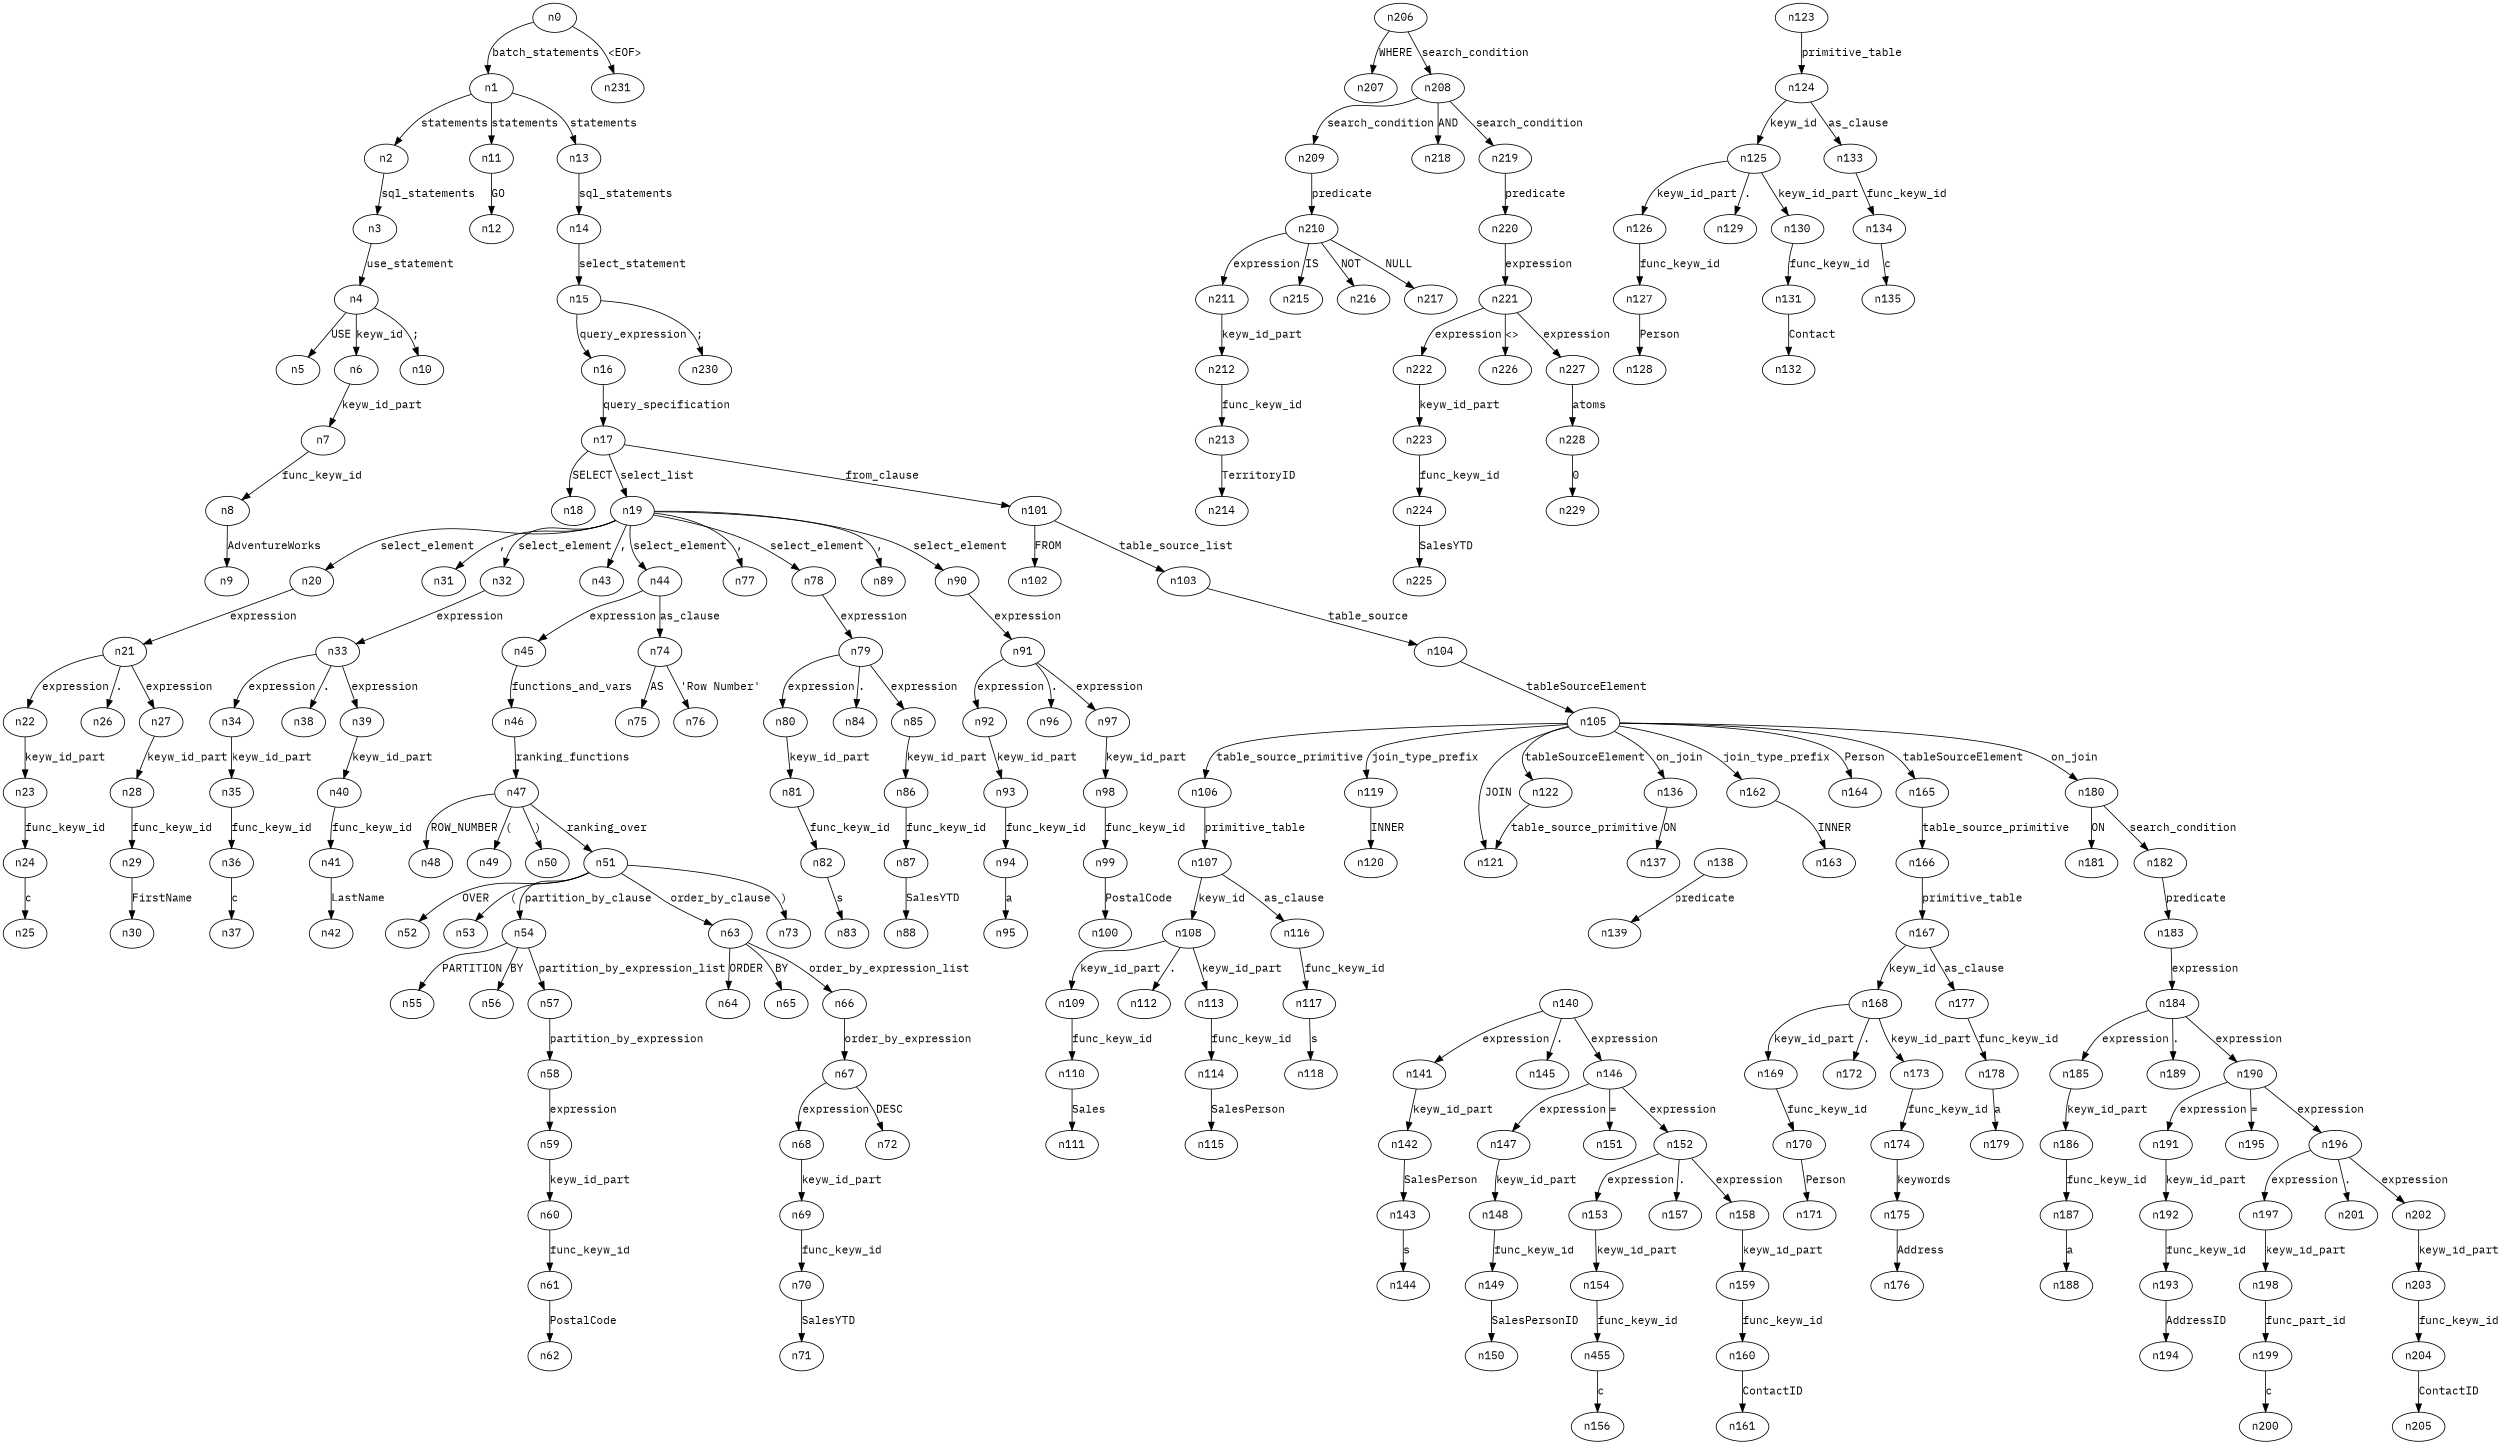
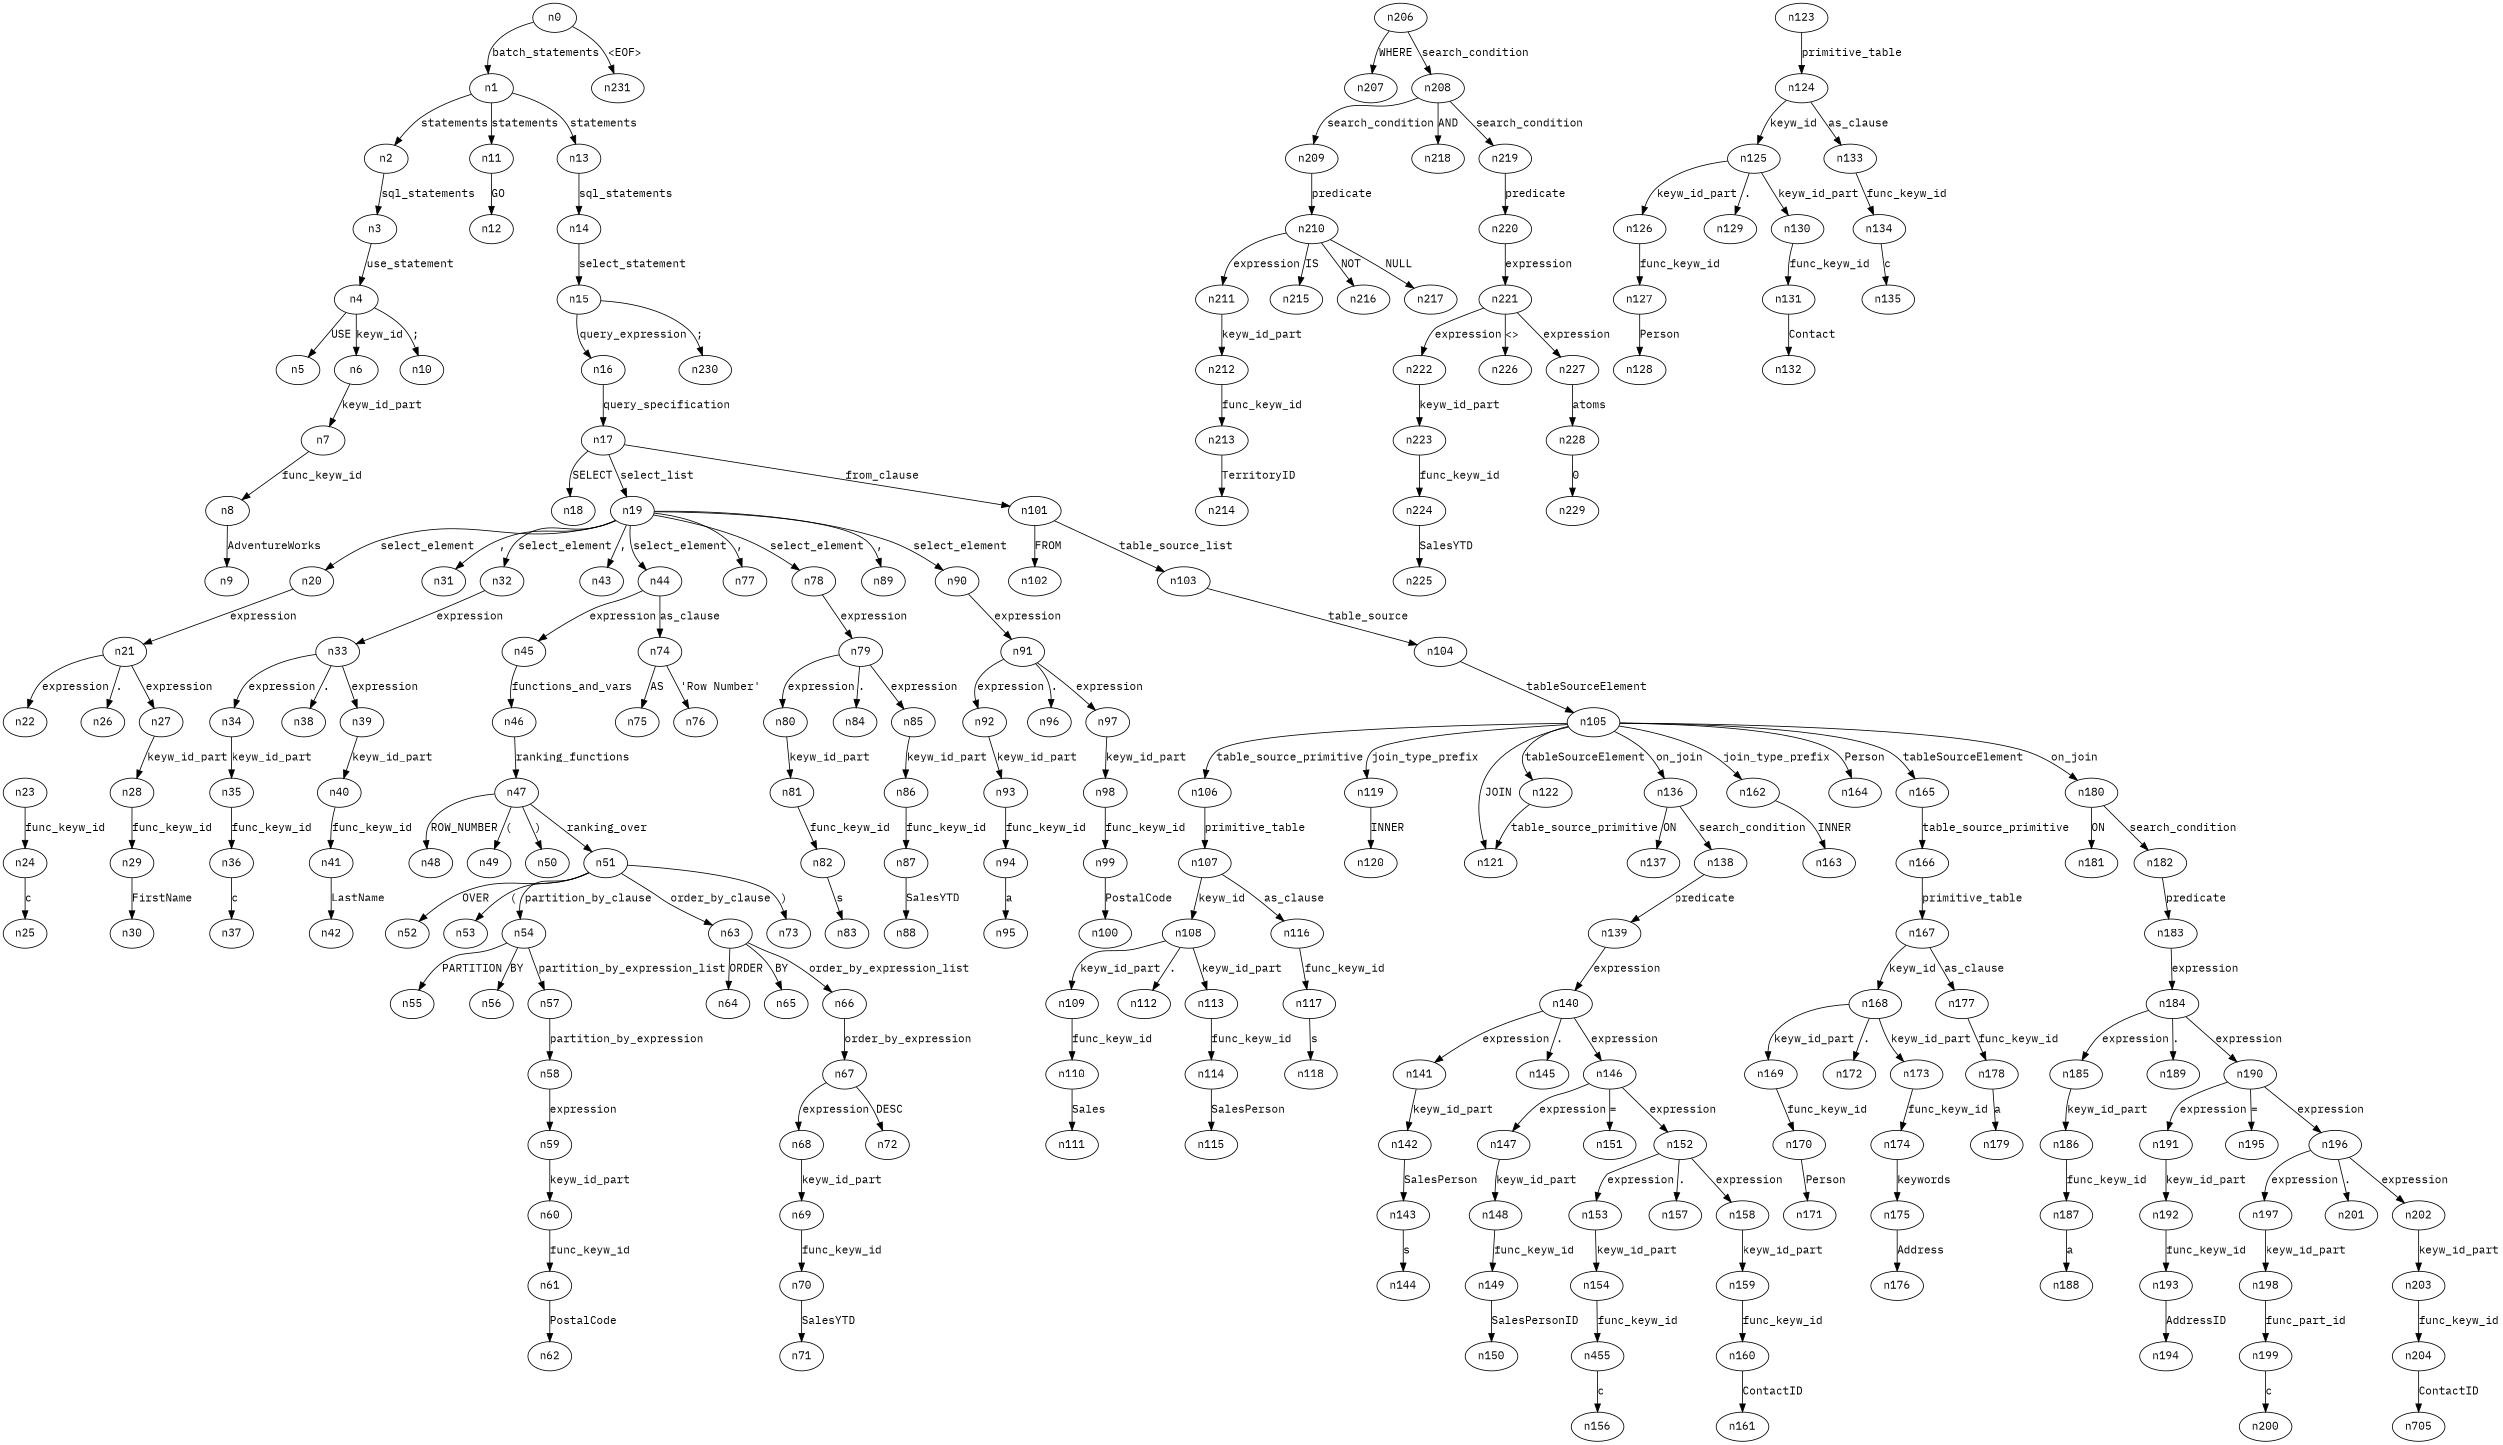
edge "n22" -> "n23": removed, label "keyw_id_part"
edge "n136" -> "n138": added, label "search_condition"
edge "n139" -> "n140": added, label "expression"
node "n205": label "n205" -> "n705"
